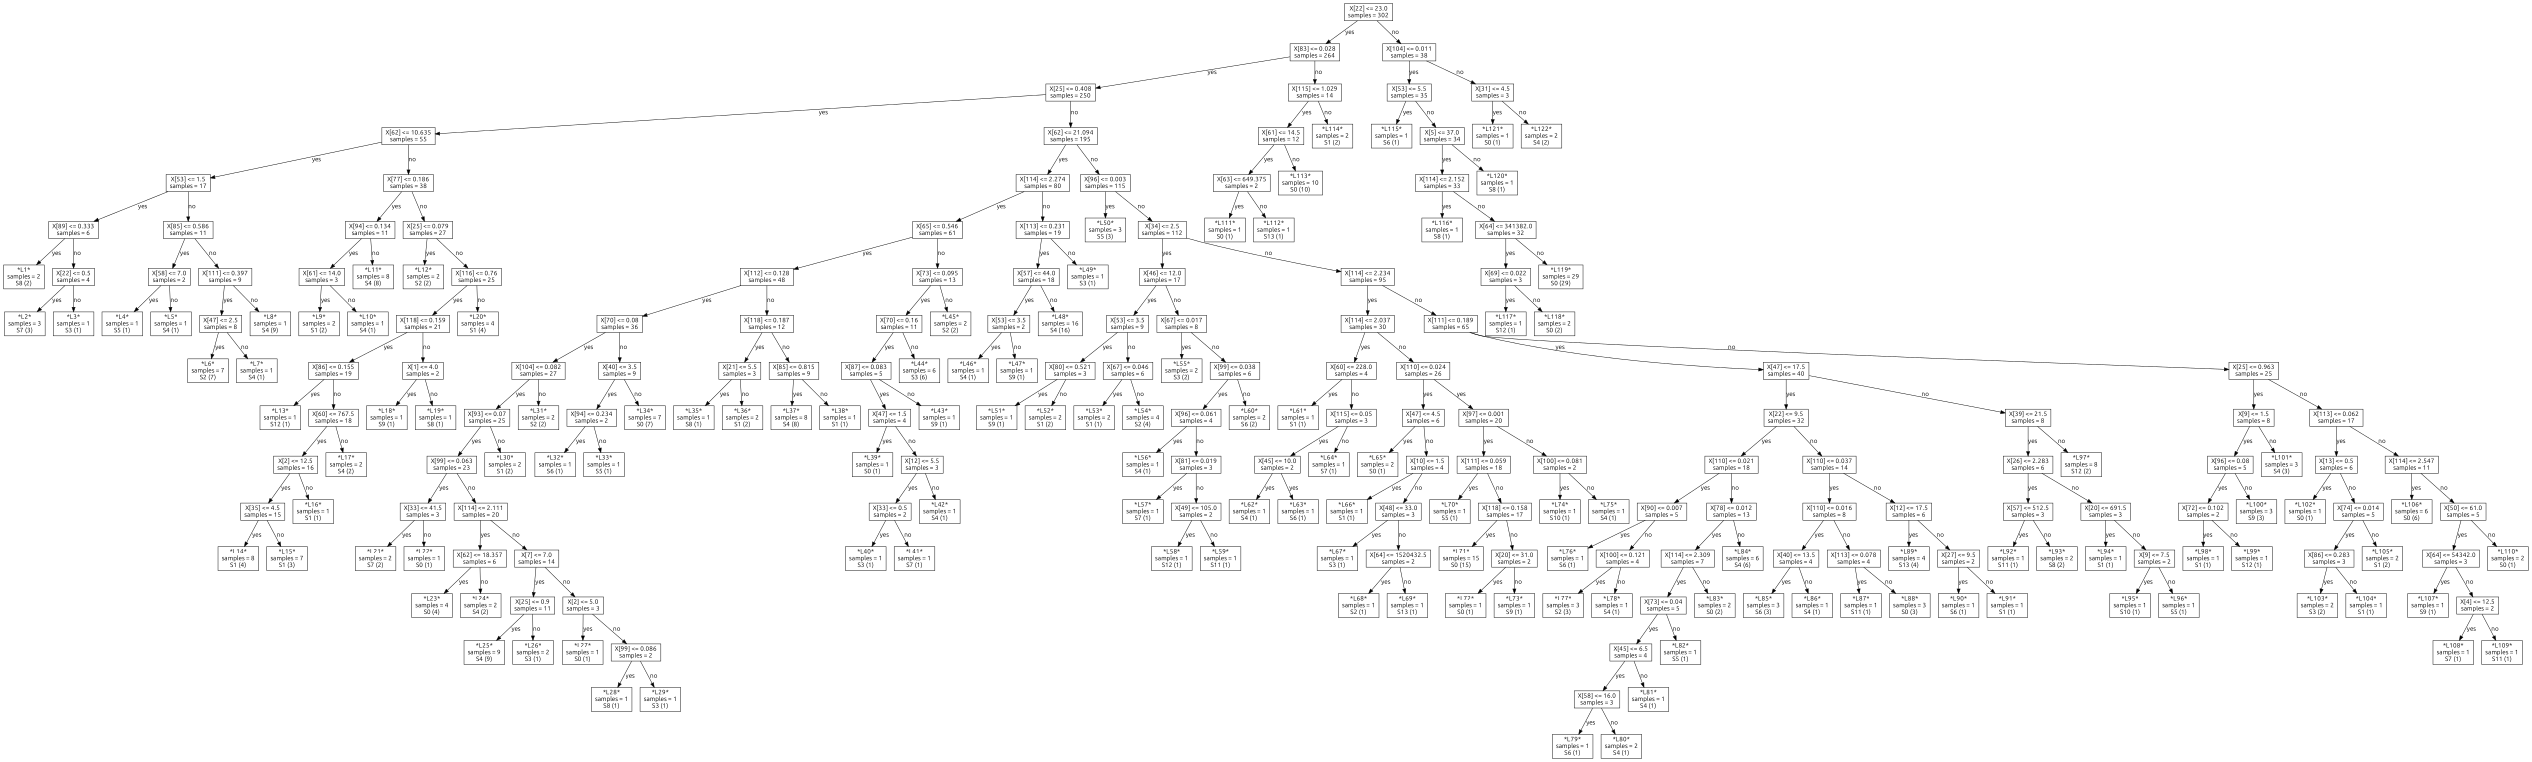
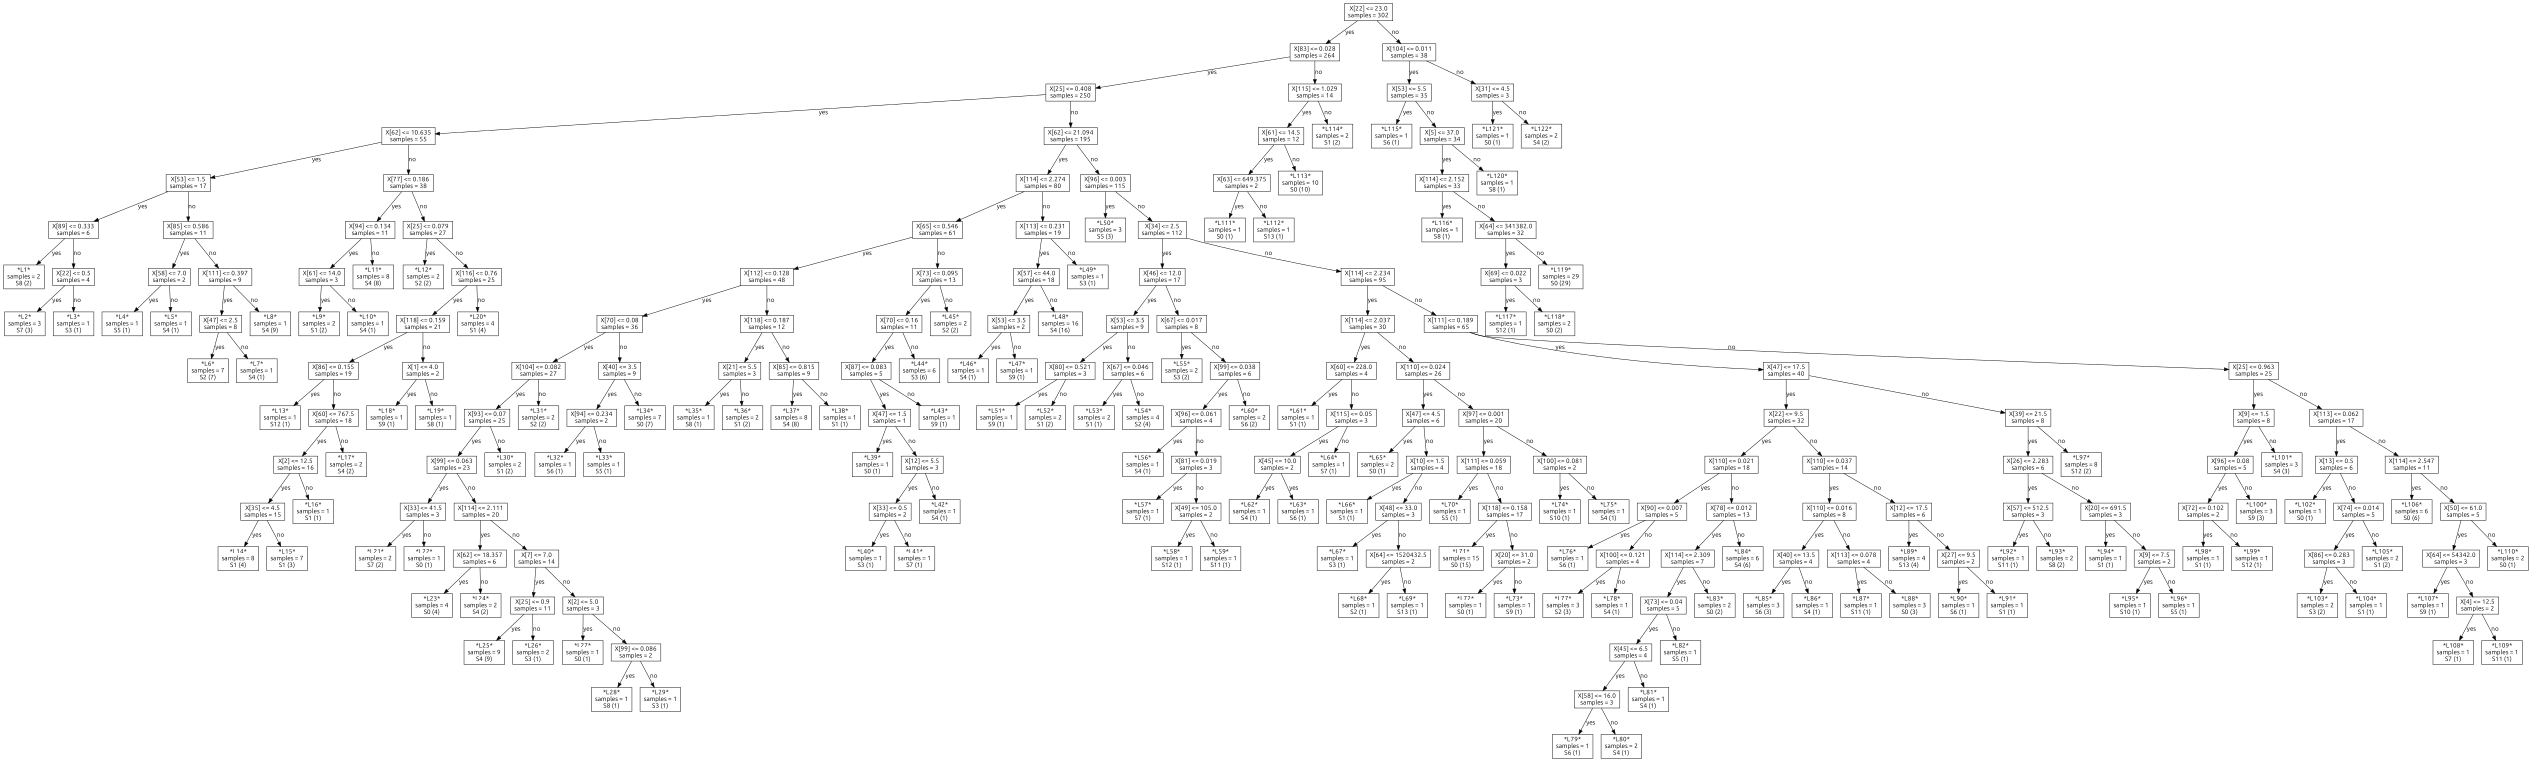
edge "X[110] <= 0.024 samples = 26" -> "X[97] <= 0.001 samples = 20": label "yes" -> "no"
node "X[47] <= 1.5 samples = 4": label "X[47] <= 1.5 samples = 4" -> "X[47] <= 1.5 samples = 1"
